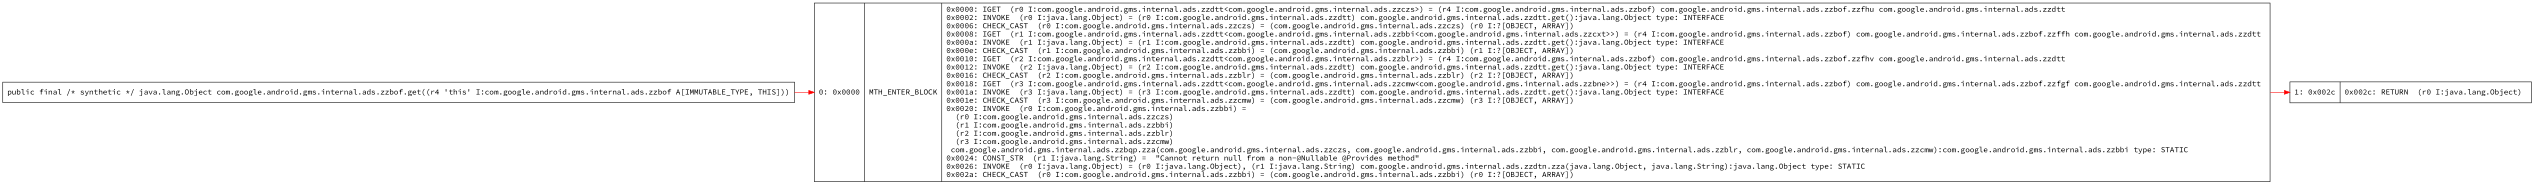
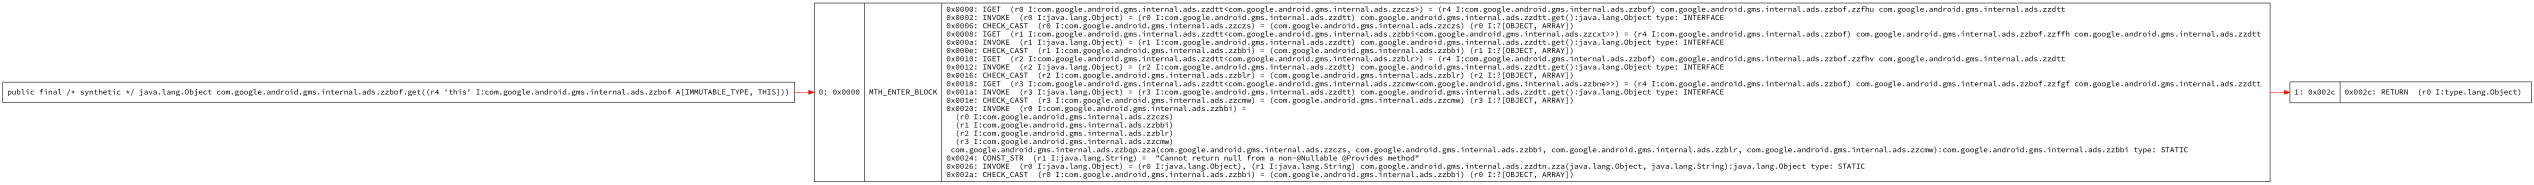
node "1: 0x002c": text "0x002c: RETURN  (r0 I:java.lang.Object)" -> "0x002c: RETURN  (r0 I:type.lang.Object)"
